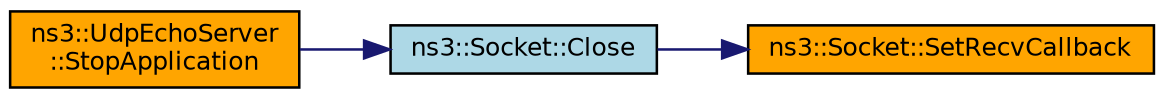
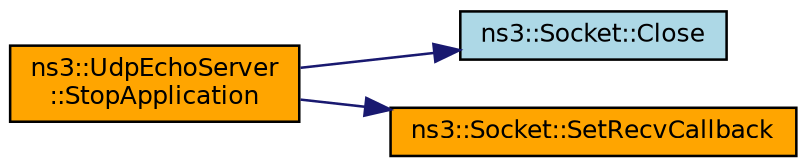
edge "ns3::Socket::Close" -> "ns3::Socket::SetRecvCallback": now "ns3::UdpEchoServer ::StopApplication" -> "ns3::Socket::SetRecvCallback"
